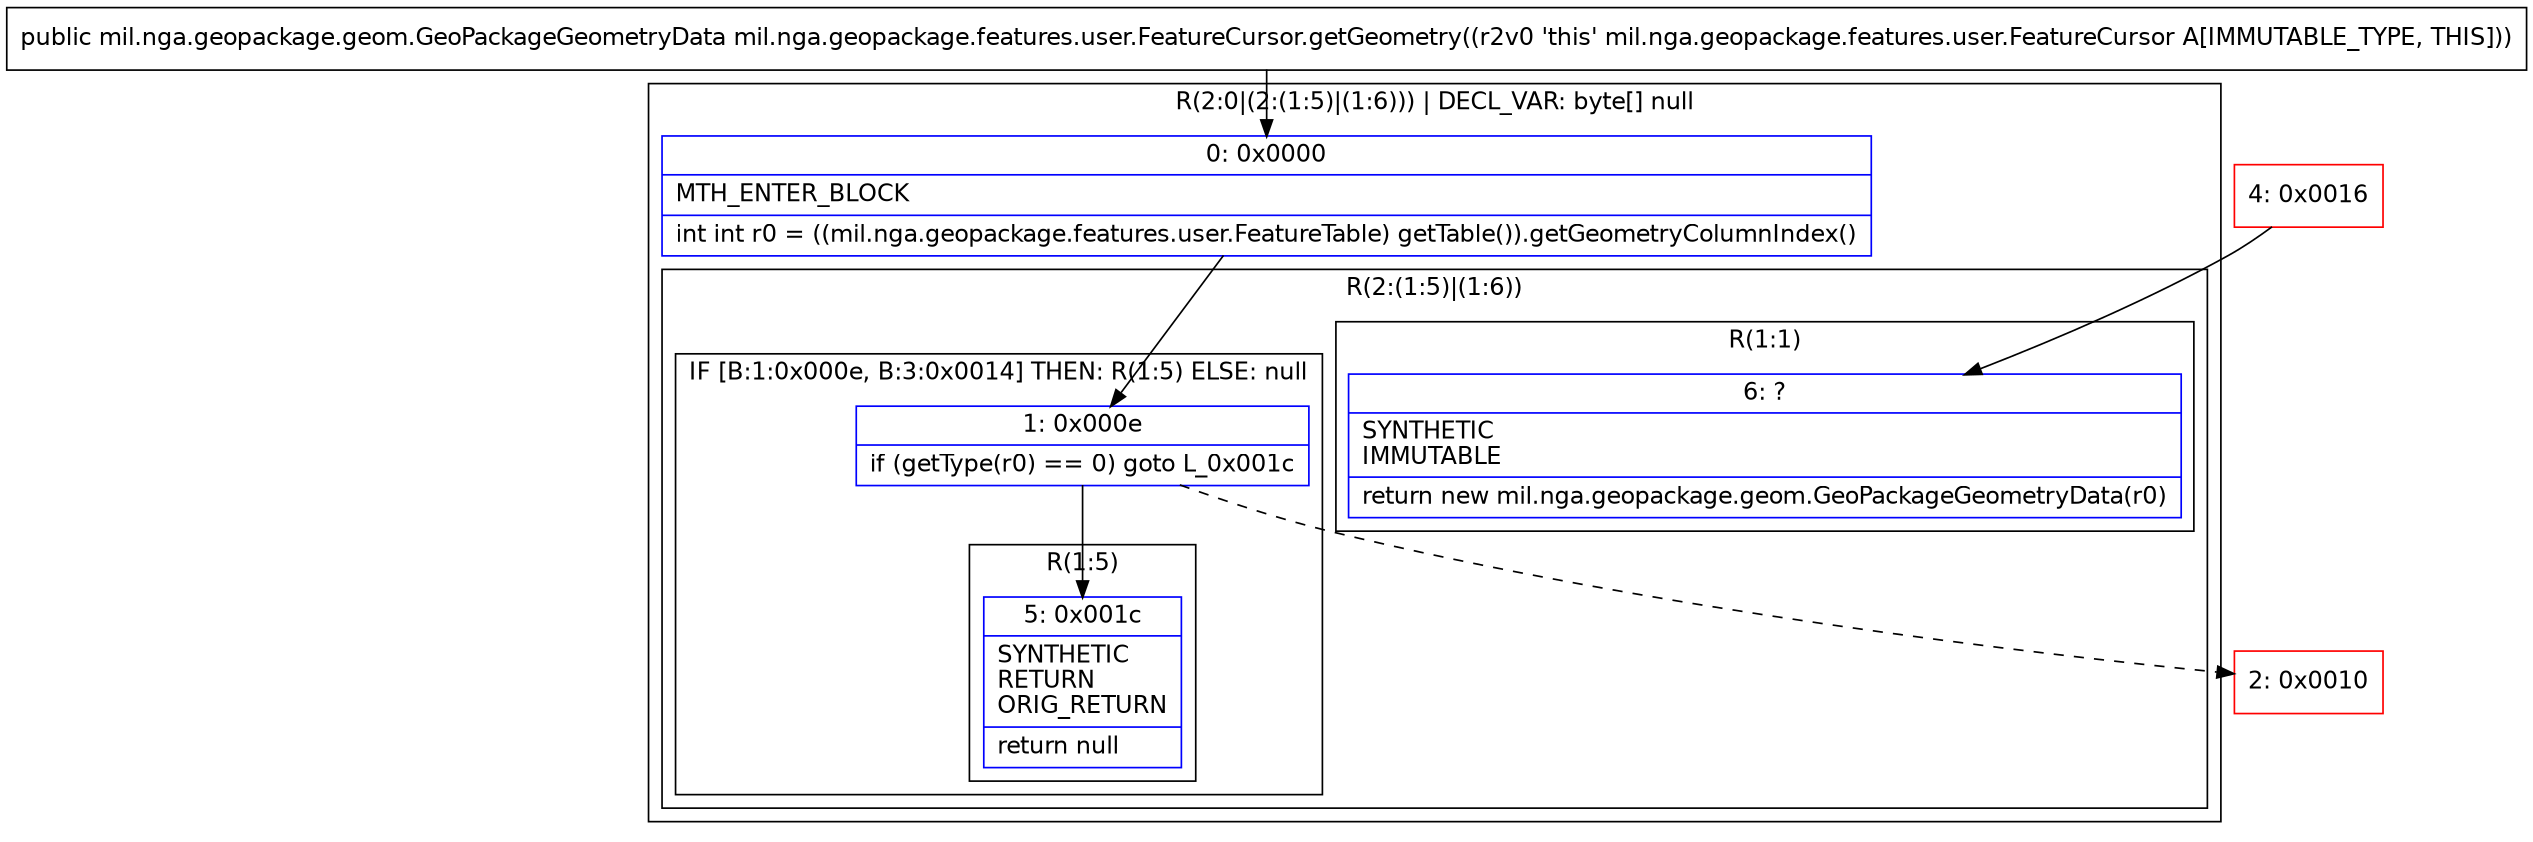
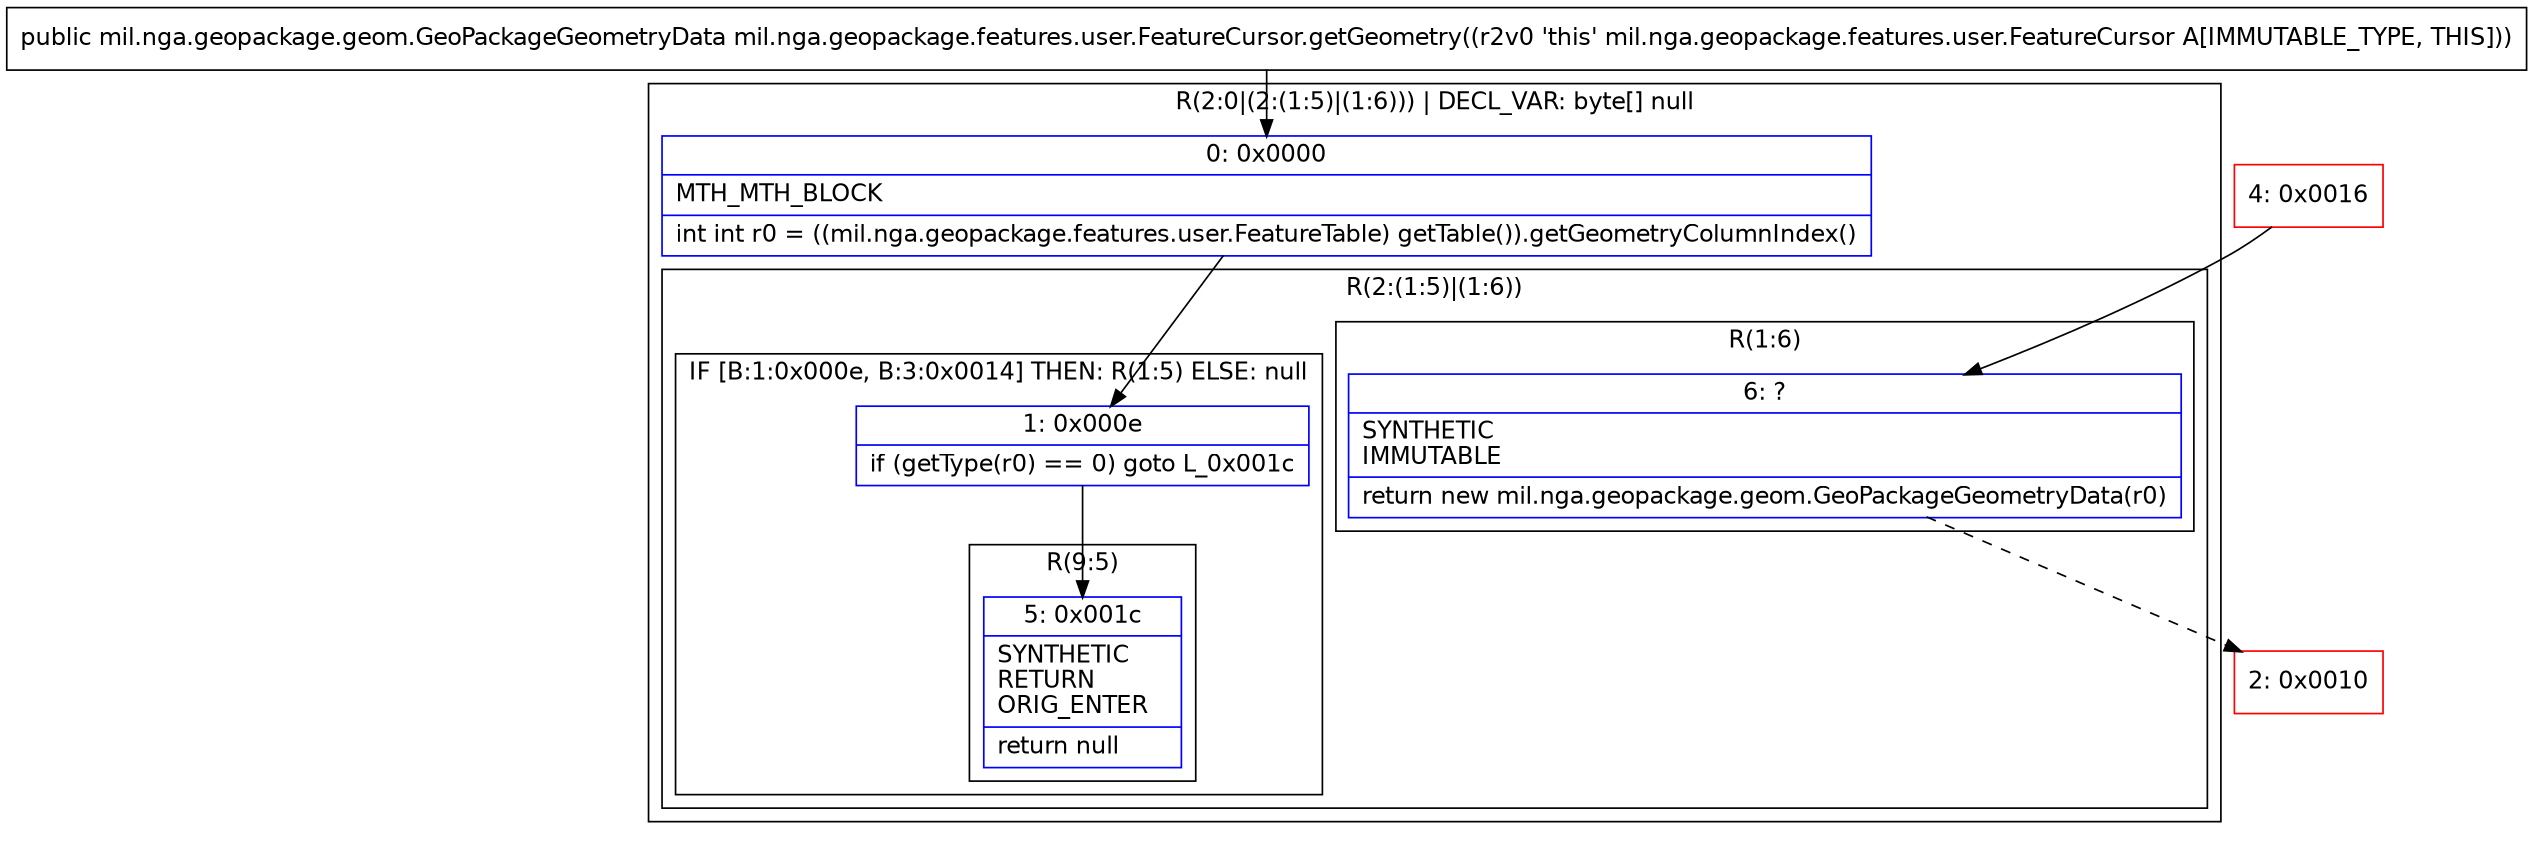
node "0: 0x0000": text "MTH_ENTER_BLOCK" -> "MTH_MTH_BLOCK"
cluster "R(1:1)": label "R(1:1)" -> "R(1:6)"
cluster "R(1:5)": label "R(1:5)" -> "R(9:5)"
edge "1: 0x000e" -> "2: 0x0010": now "6: ?" -> "2: 0x0010"
node "5: 0x001c": text "ORIG_RETURN" -> "ORIG_ENTER"
